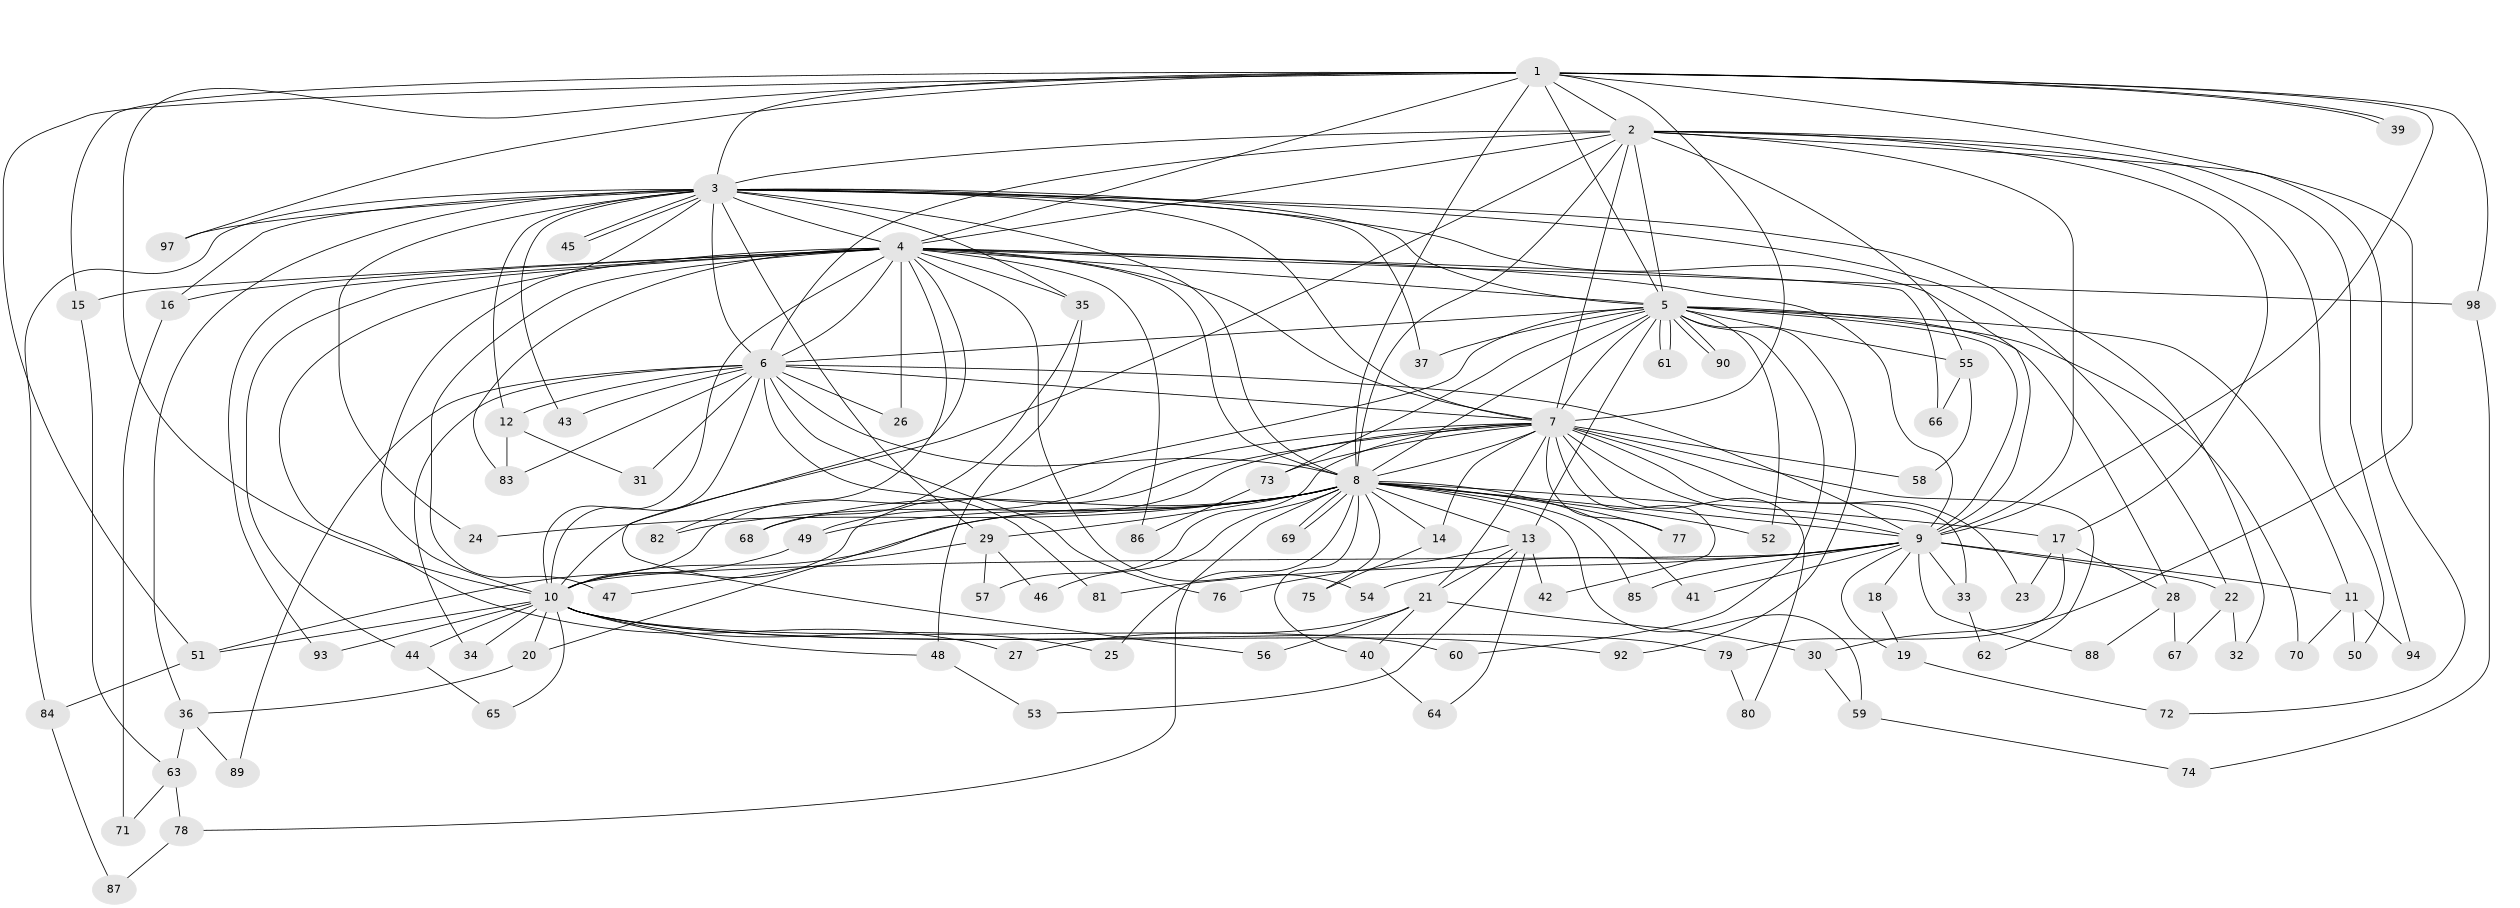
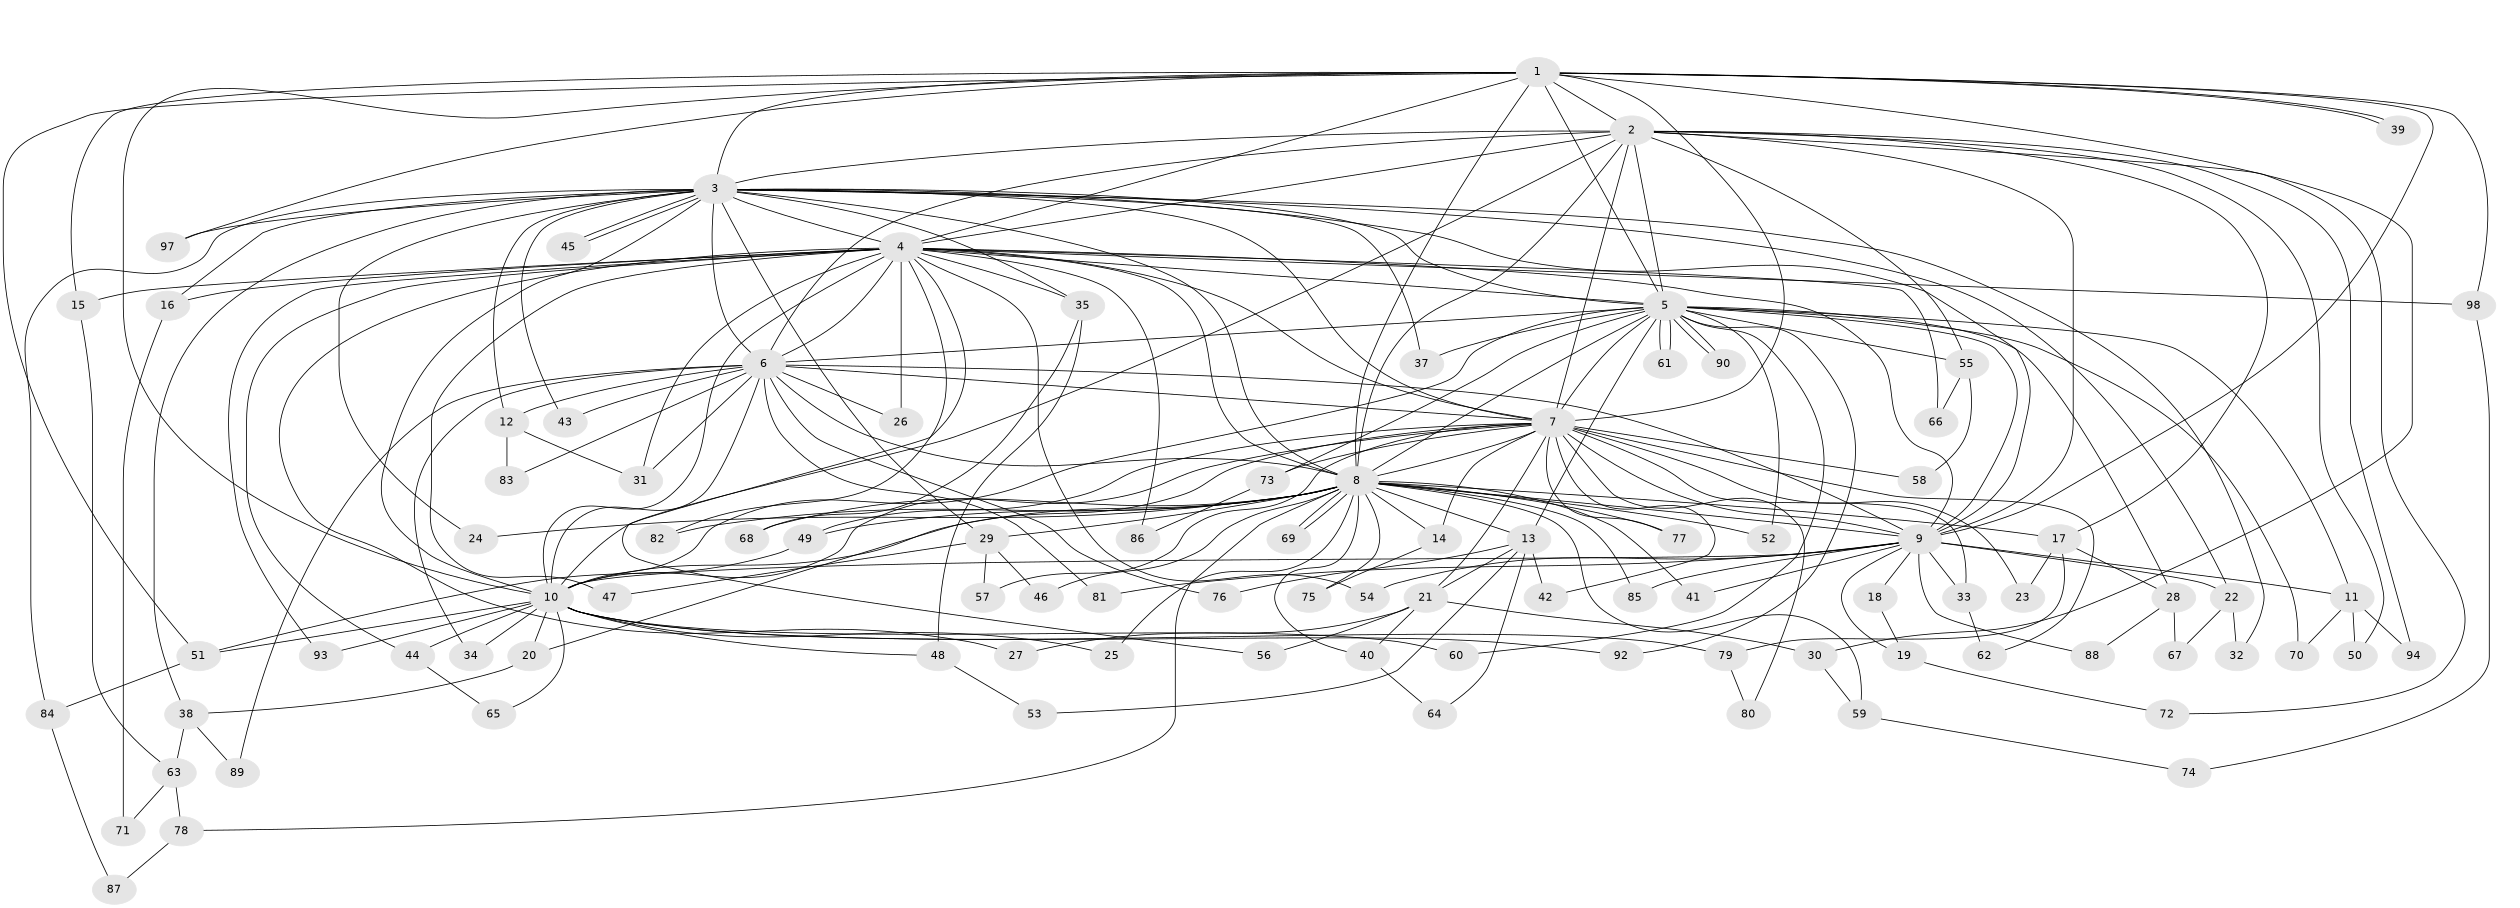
edge "4" -- "83": now "4" -- "31"
node "36": label "36" -> "38"
